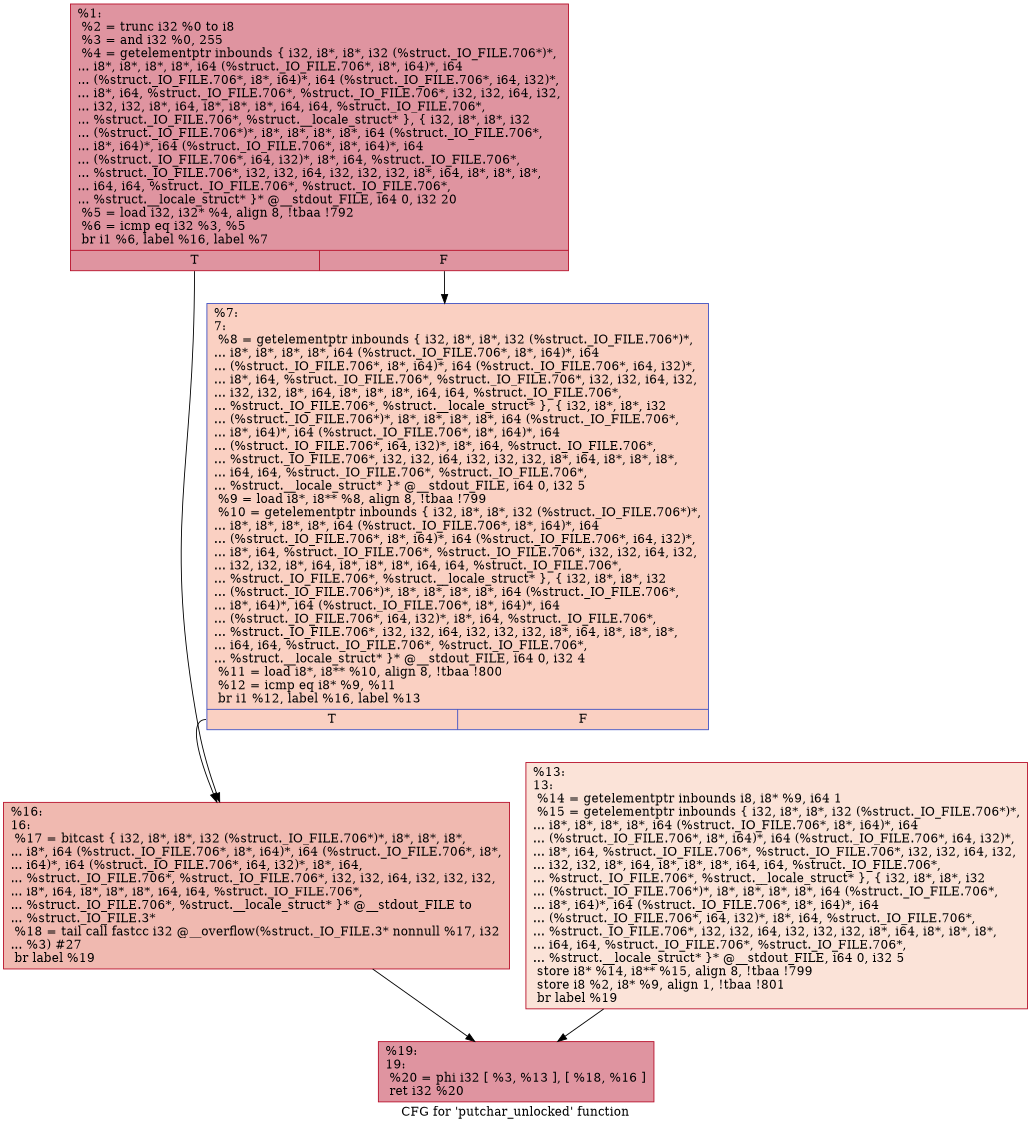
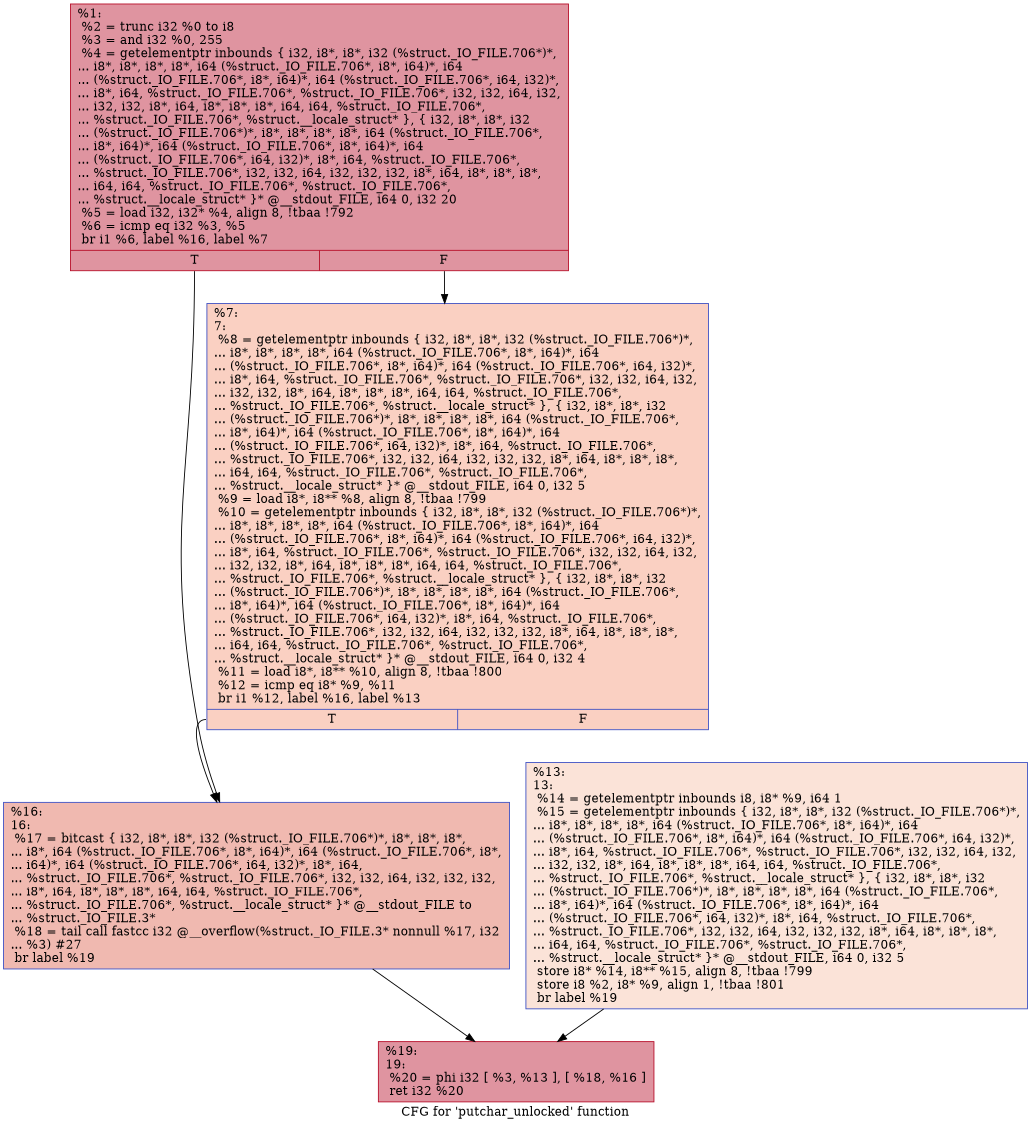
node "%16:": color #b70d28ff -> #3d50c3ff
node "%13:": color #b70d28ff -> #3d50c3ff
